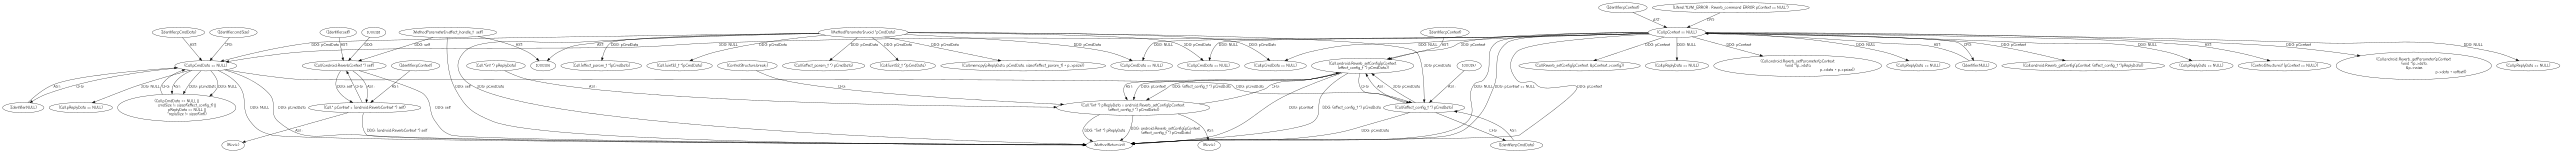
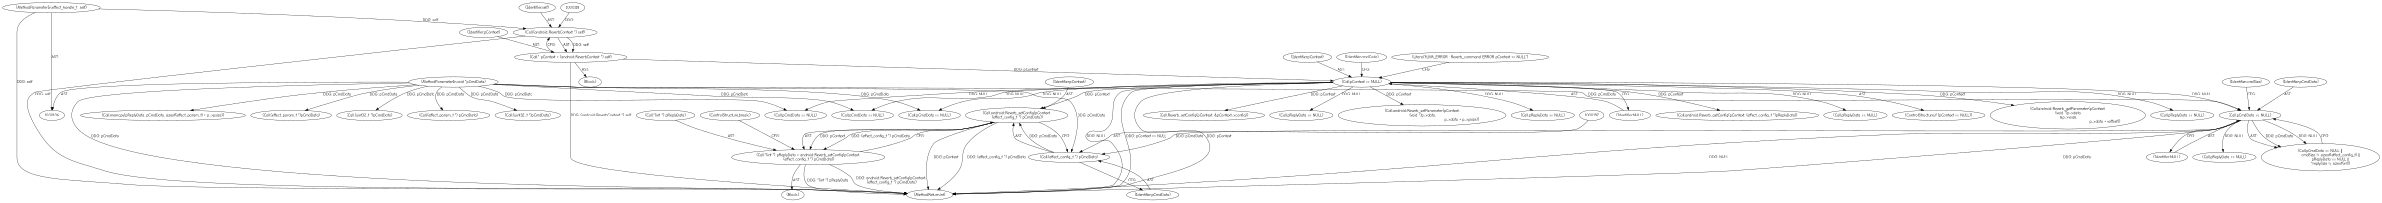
node "(Identifier,cmdCode)": added
edge "(Call,* pContext = (android::ReverbContext *) self)" -> "(Call,pContext == NULL)": added, label "DDG: pContext"
edge "(Call,(effect_config_t *) pCmdData)" -> "(MethodReturn,int)": removed, label "DDG: pCmdData"
